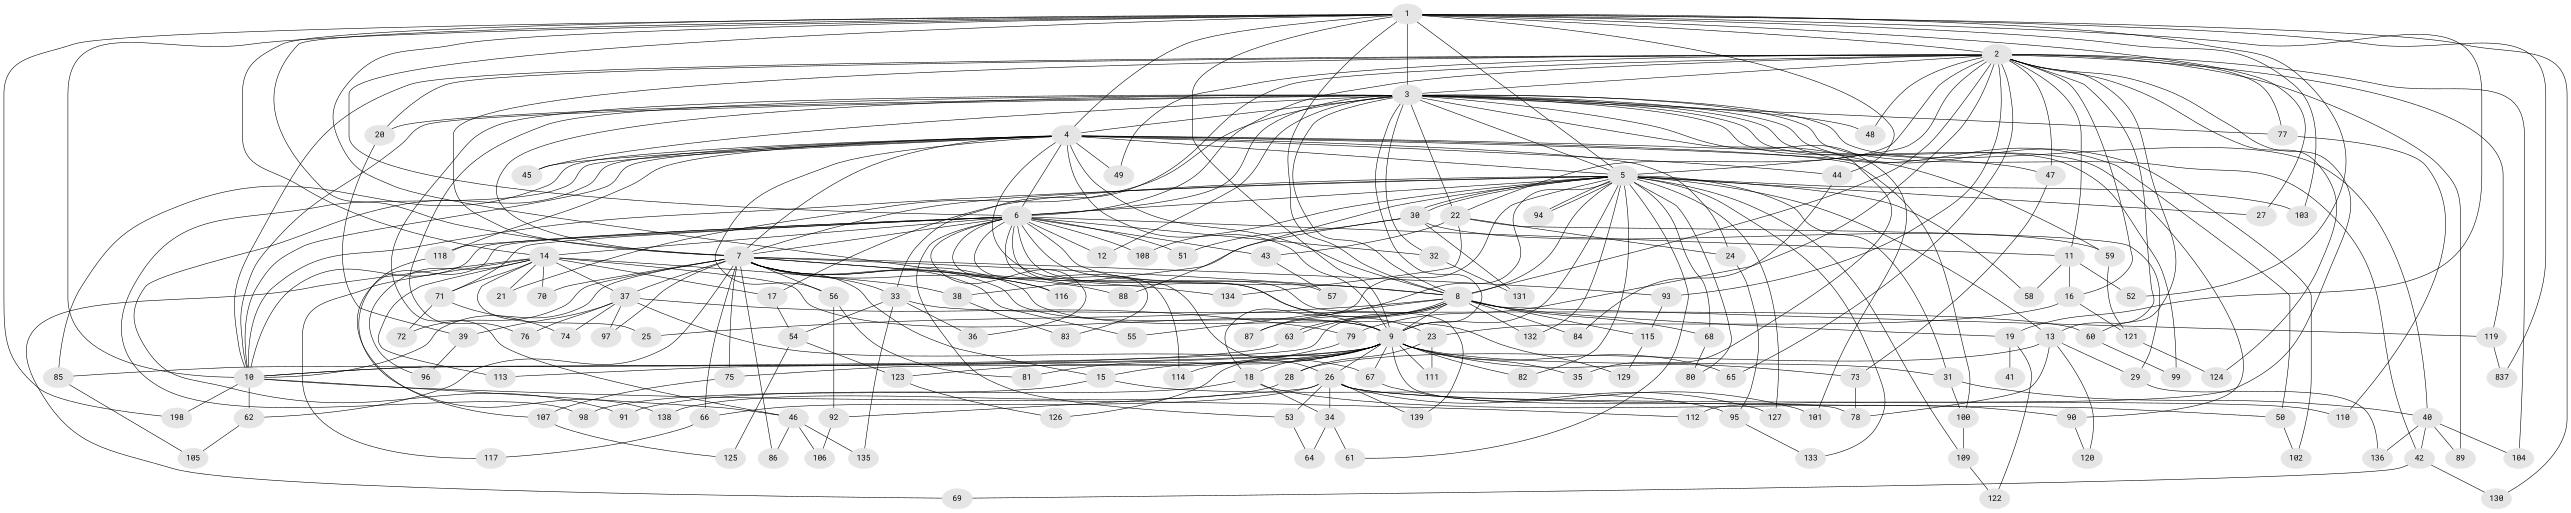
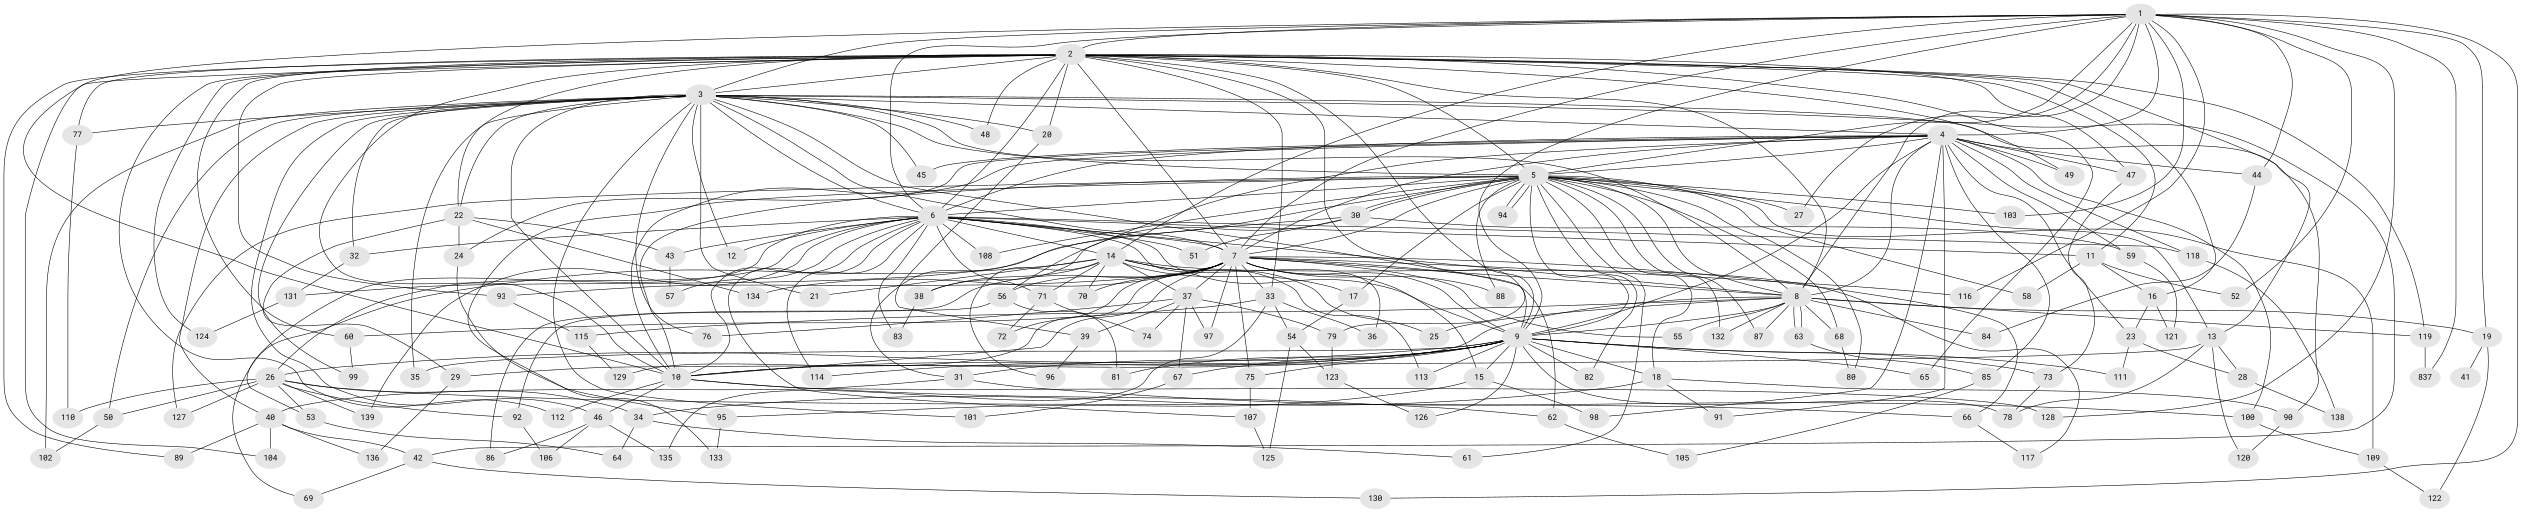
edge "14" -- "9": now "2" -- "9"
edge "121" -- "124": now "131" -- "124"
node "198": label "198" -> "128"
